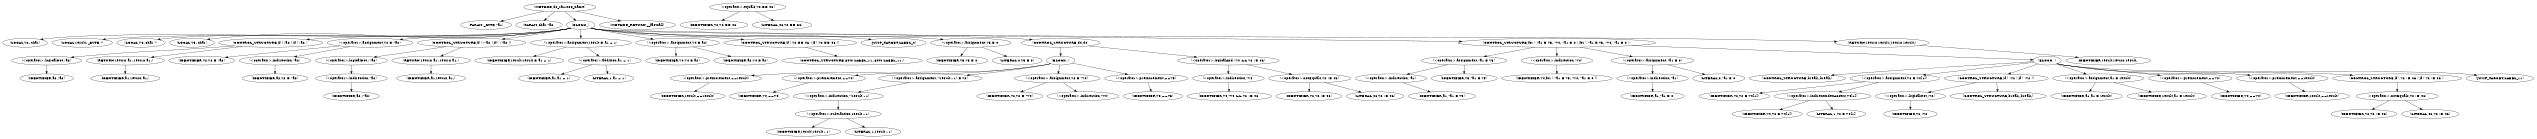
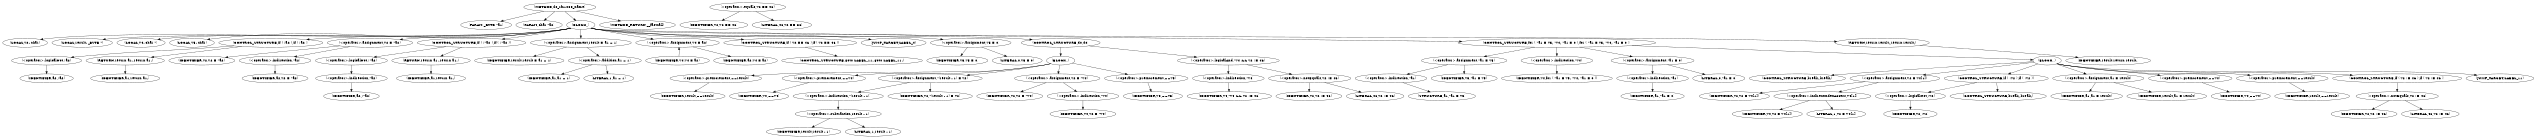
edge "(<operator>.assignment,v4 = a2)" -> "(IDENTIFIER,v4,v4 = a2)": reversed
node "(IDENTIFIER,v2,*(result - 1) = v2)": added
node "(IDENTIFIER,a1,*a1 = v5)": label "(IDENTIFIER,a1,*a1 = v5)" -> "(STRUCTURE,a1,*a1 = v5)"
node "(IDENTIFIER,v4,v2 = *v4)": added
